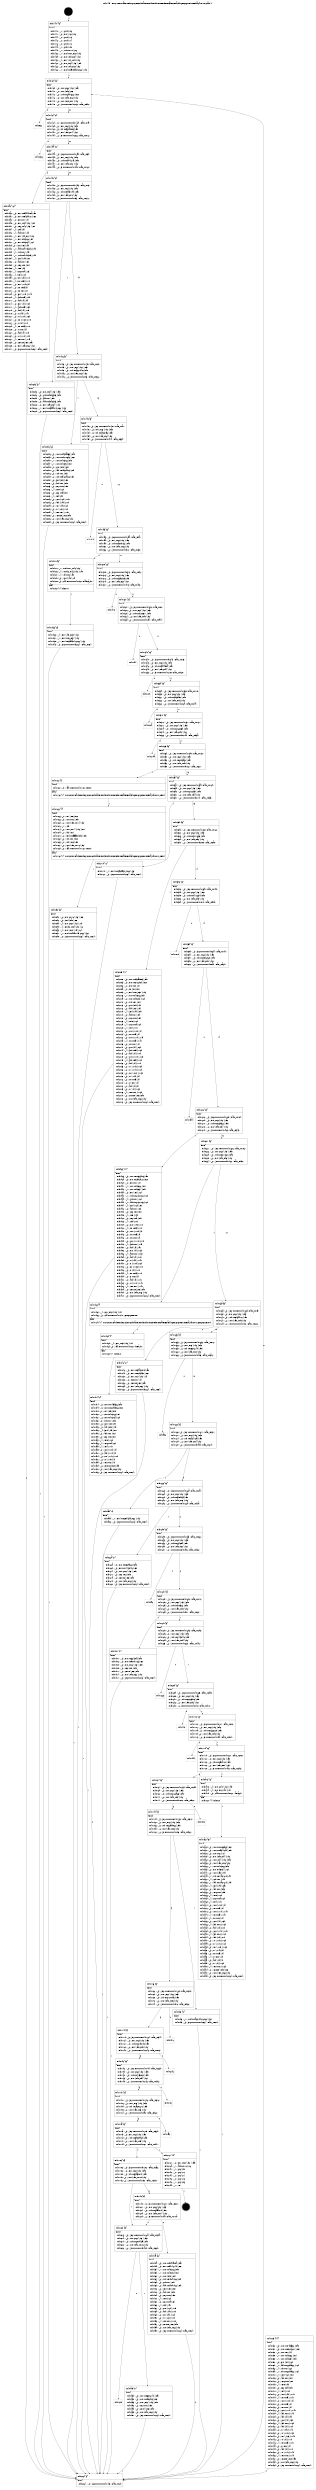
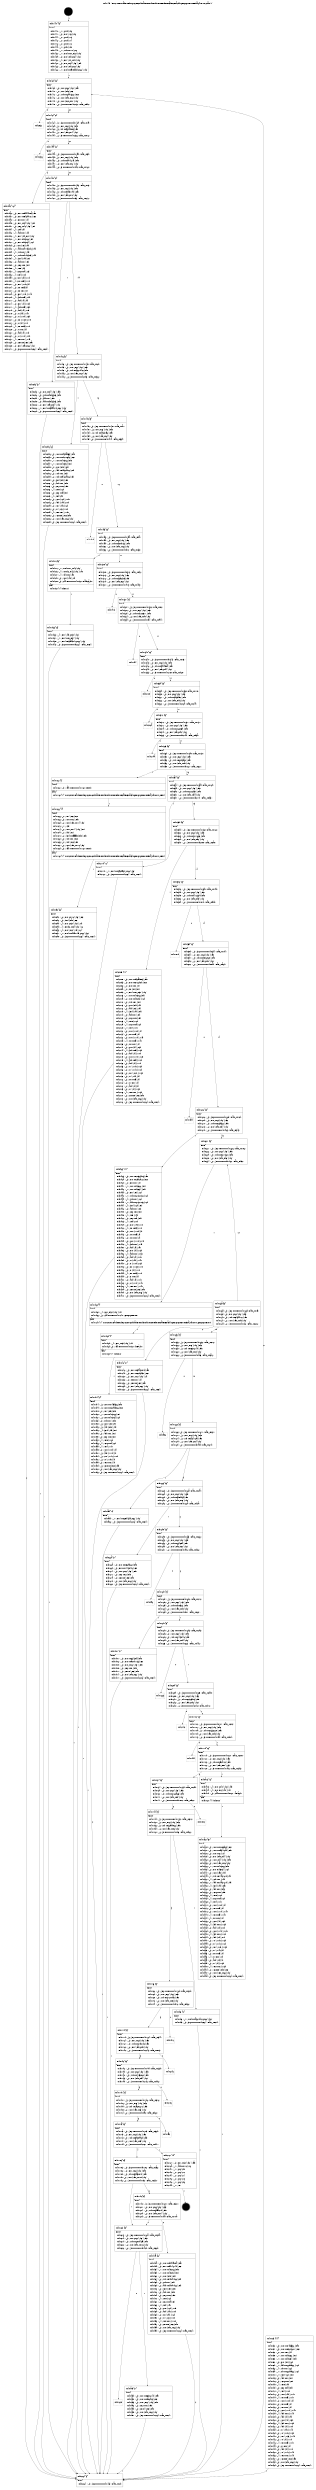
edge "0x401621 [25]" -> "0x40163a [25]": reversed
